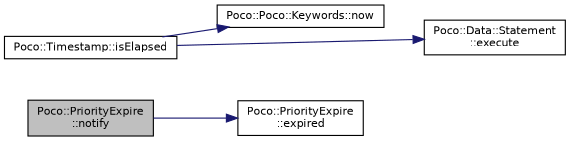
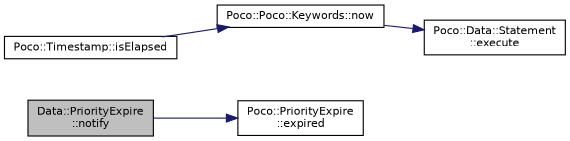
edge "Poco::Timestamp::isElapsed" -> "Poco::Data::Statement ::execute": now "Poco::Poco::Keywords::now" -> "Poco::Data::Statement ::execute"
node "Poco::PriorityExpire ::notify": label "Poco::PriorityExpire ::notify" -> "Data::PriorityExpire ::notify"
